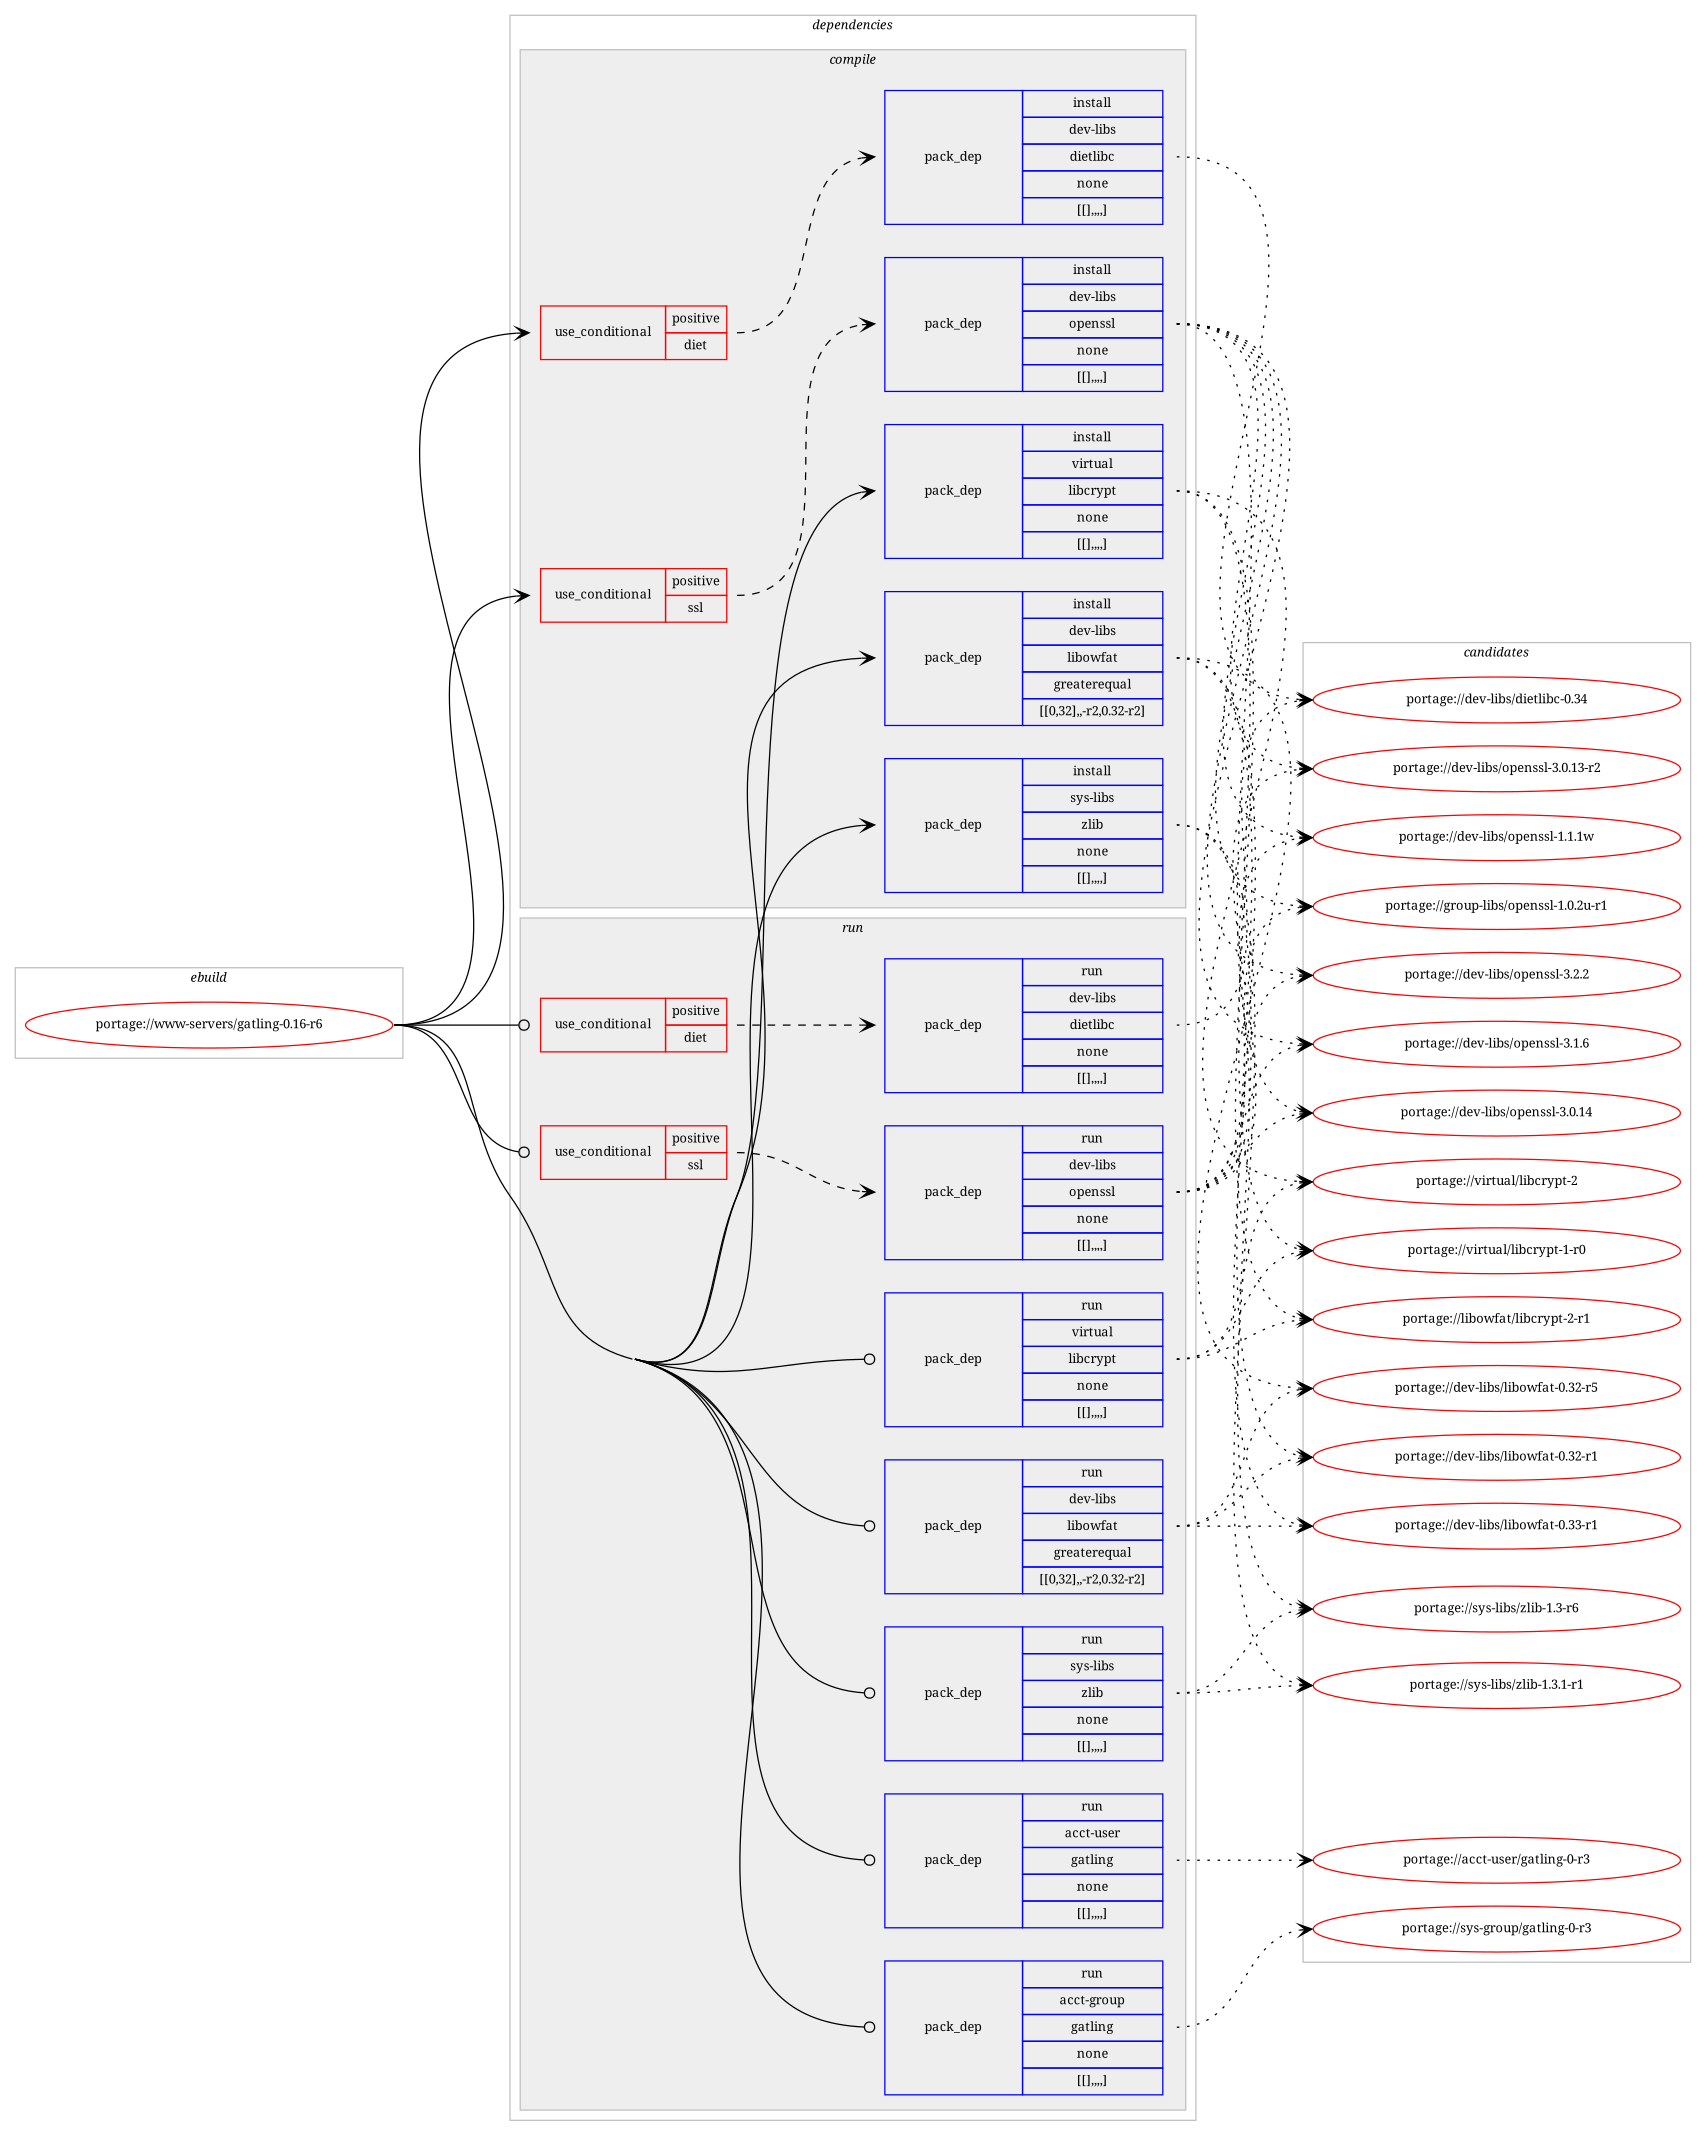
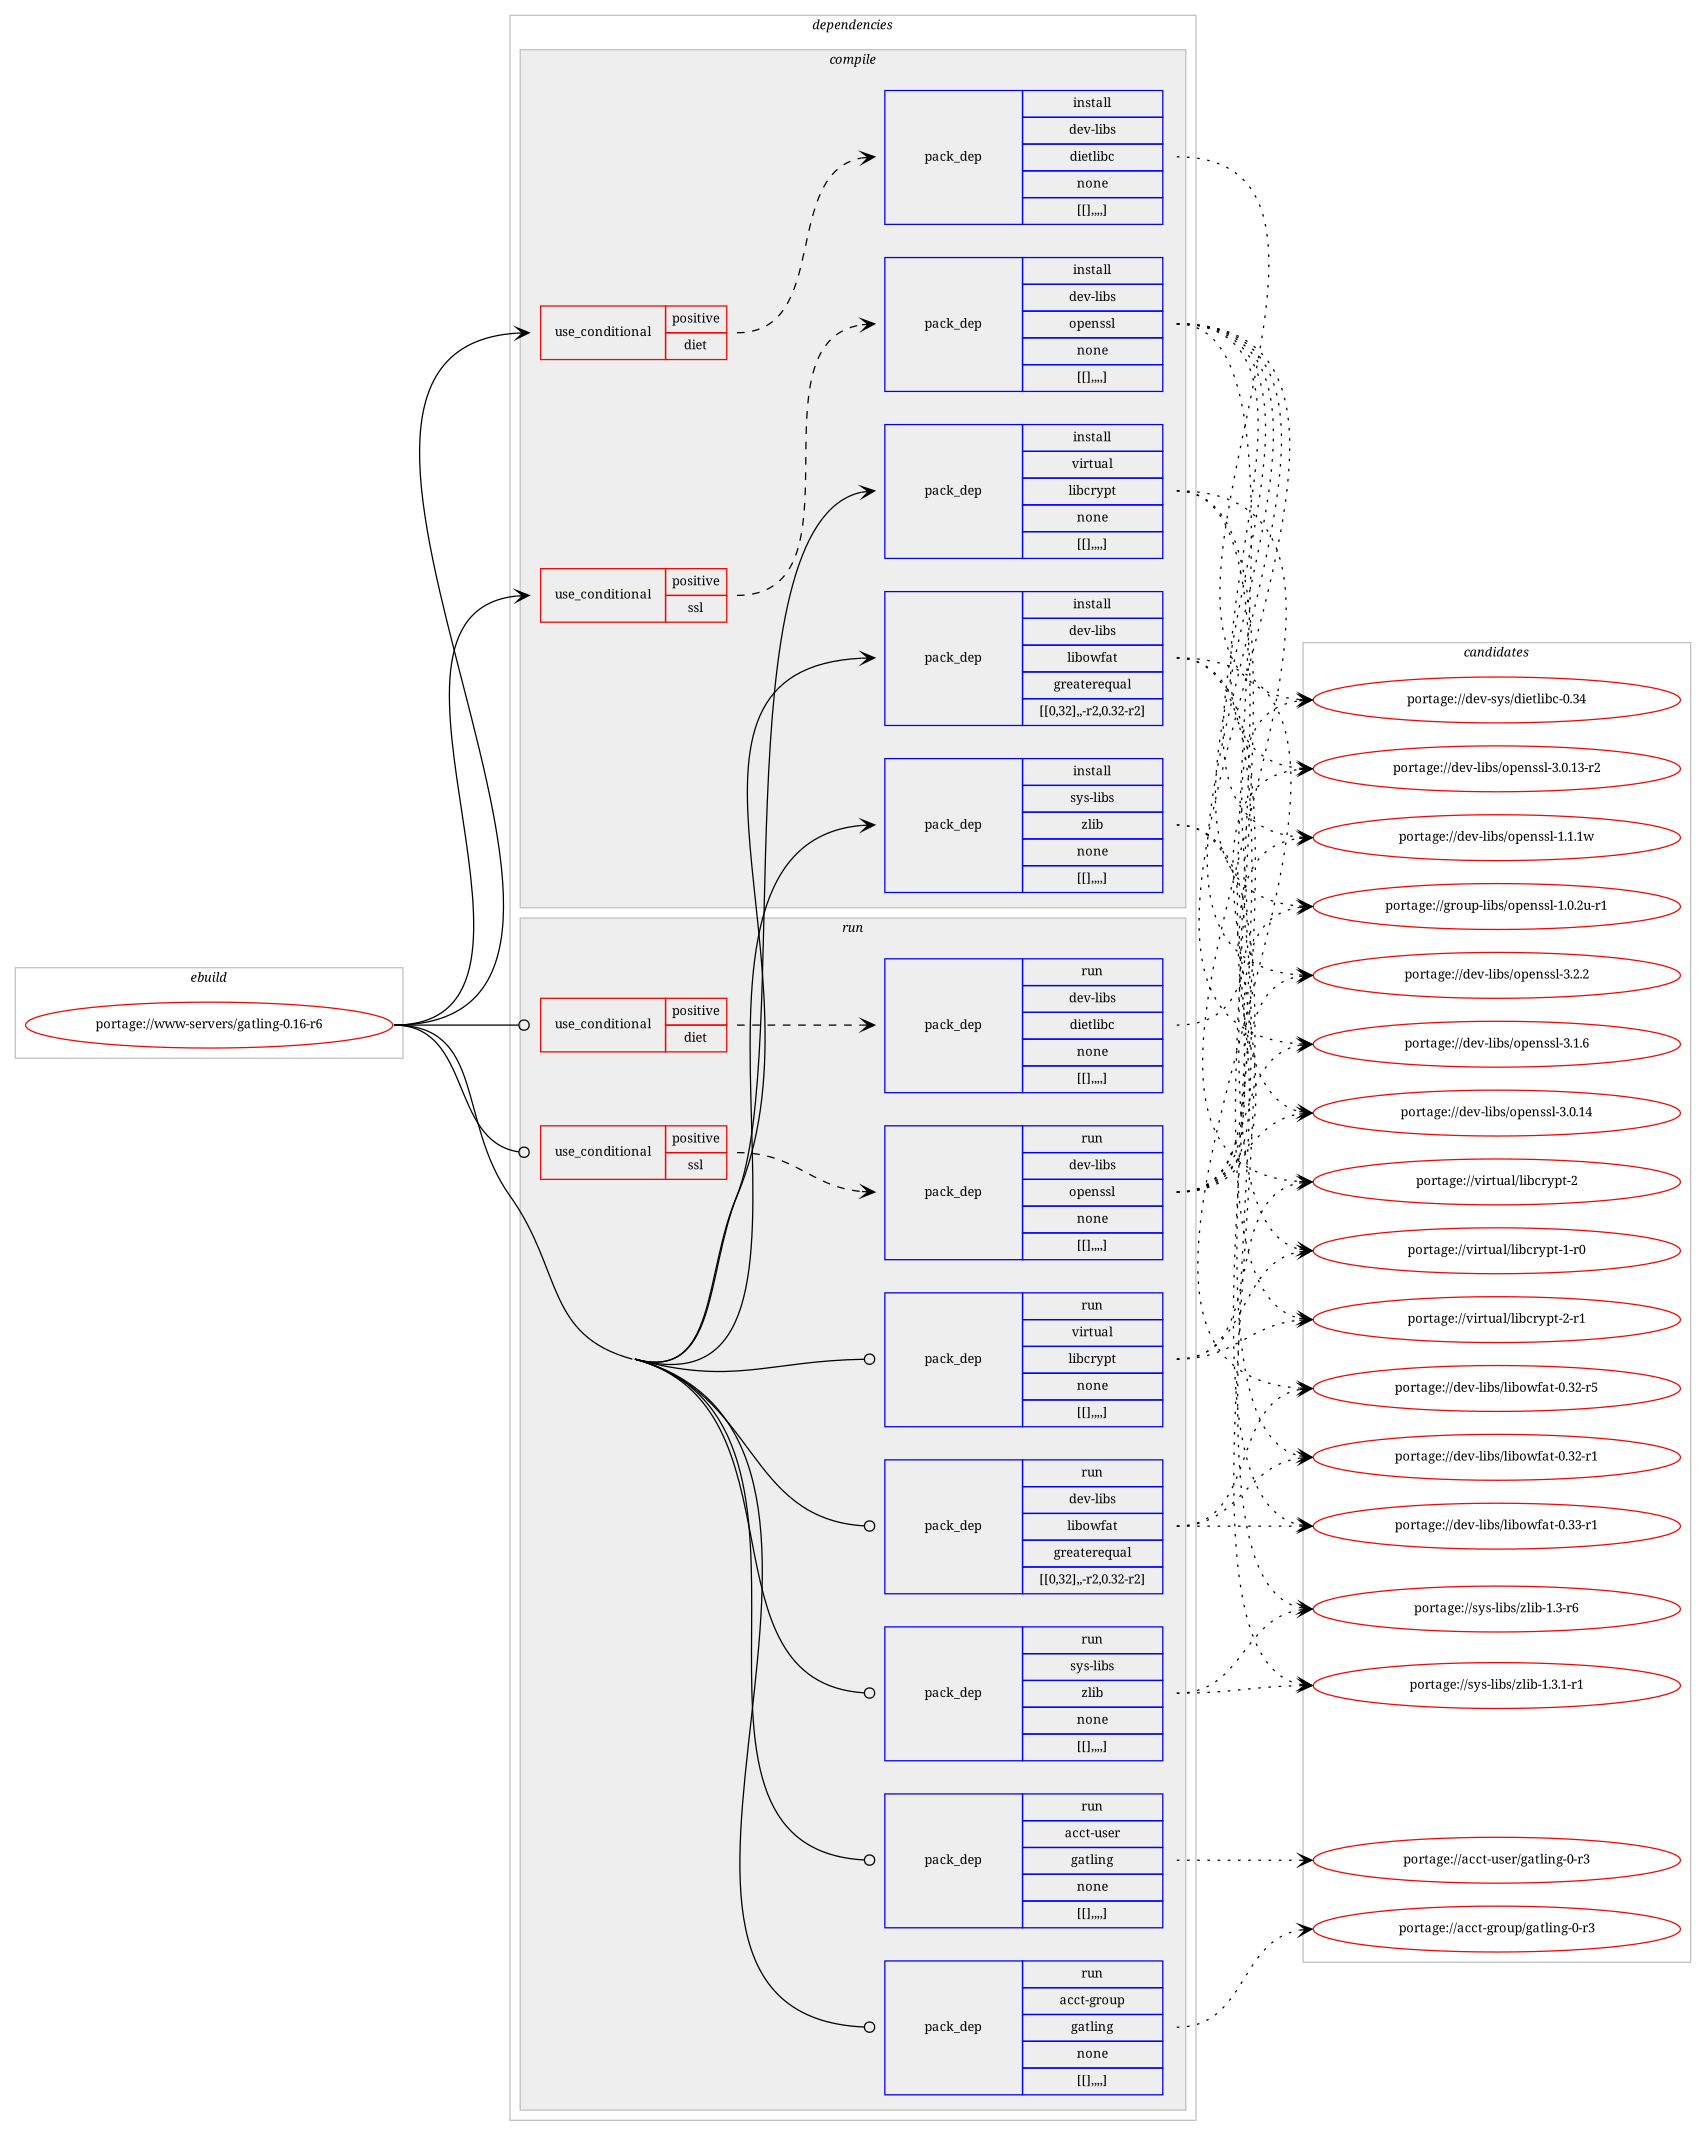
node "portage://dev-libs/dietlibc-0.34": label "portage://dev-libs/dietlibc-0.34" -> "portage://dev-sys/dietlibc-0.34"
node "portage://libowfat/libcrypt-2-r1": label "portage://libowfat/libcrypt-2-r1" -> "portage://virtual/libcrypt-2-r1"
node "portage://sys-group/gatling-0-r3": label "portage://sys-group/gatling-0-r3" -> "portage://acct-group/gatling-0-r3"
